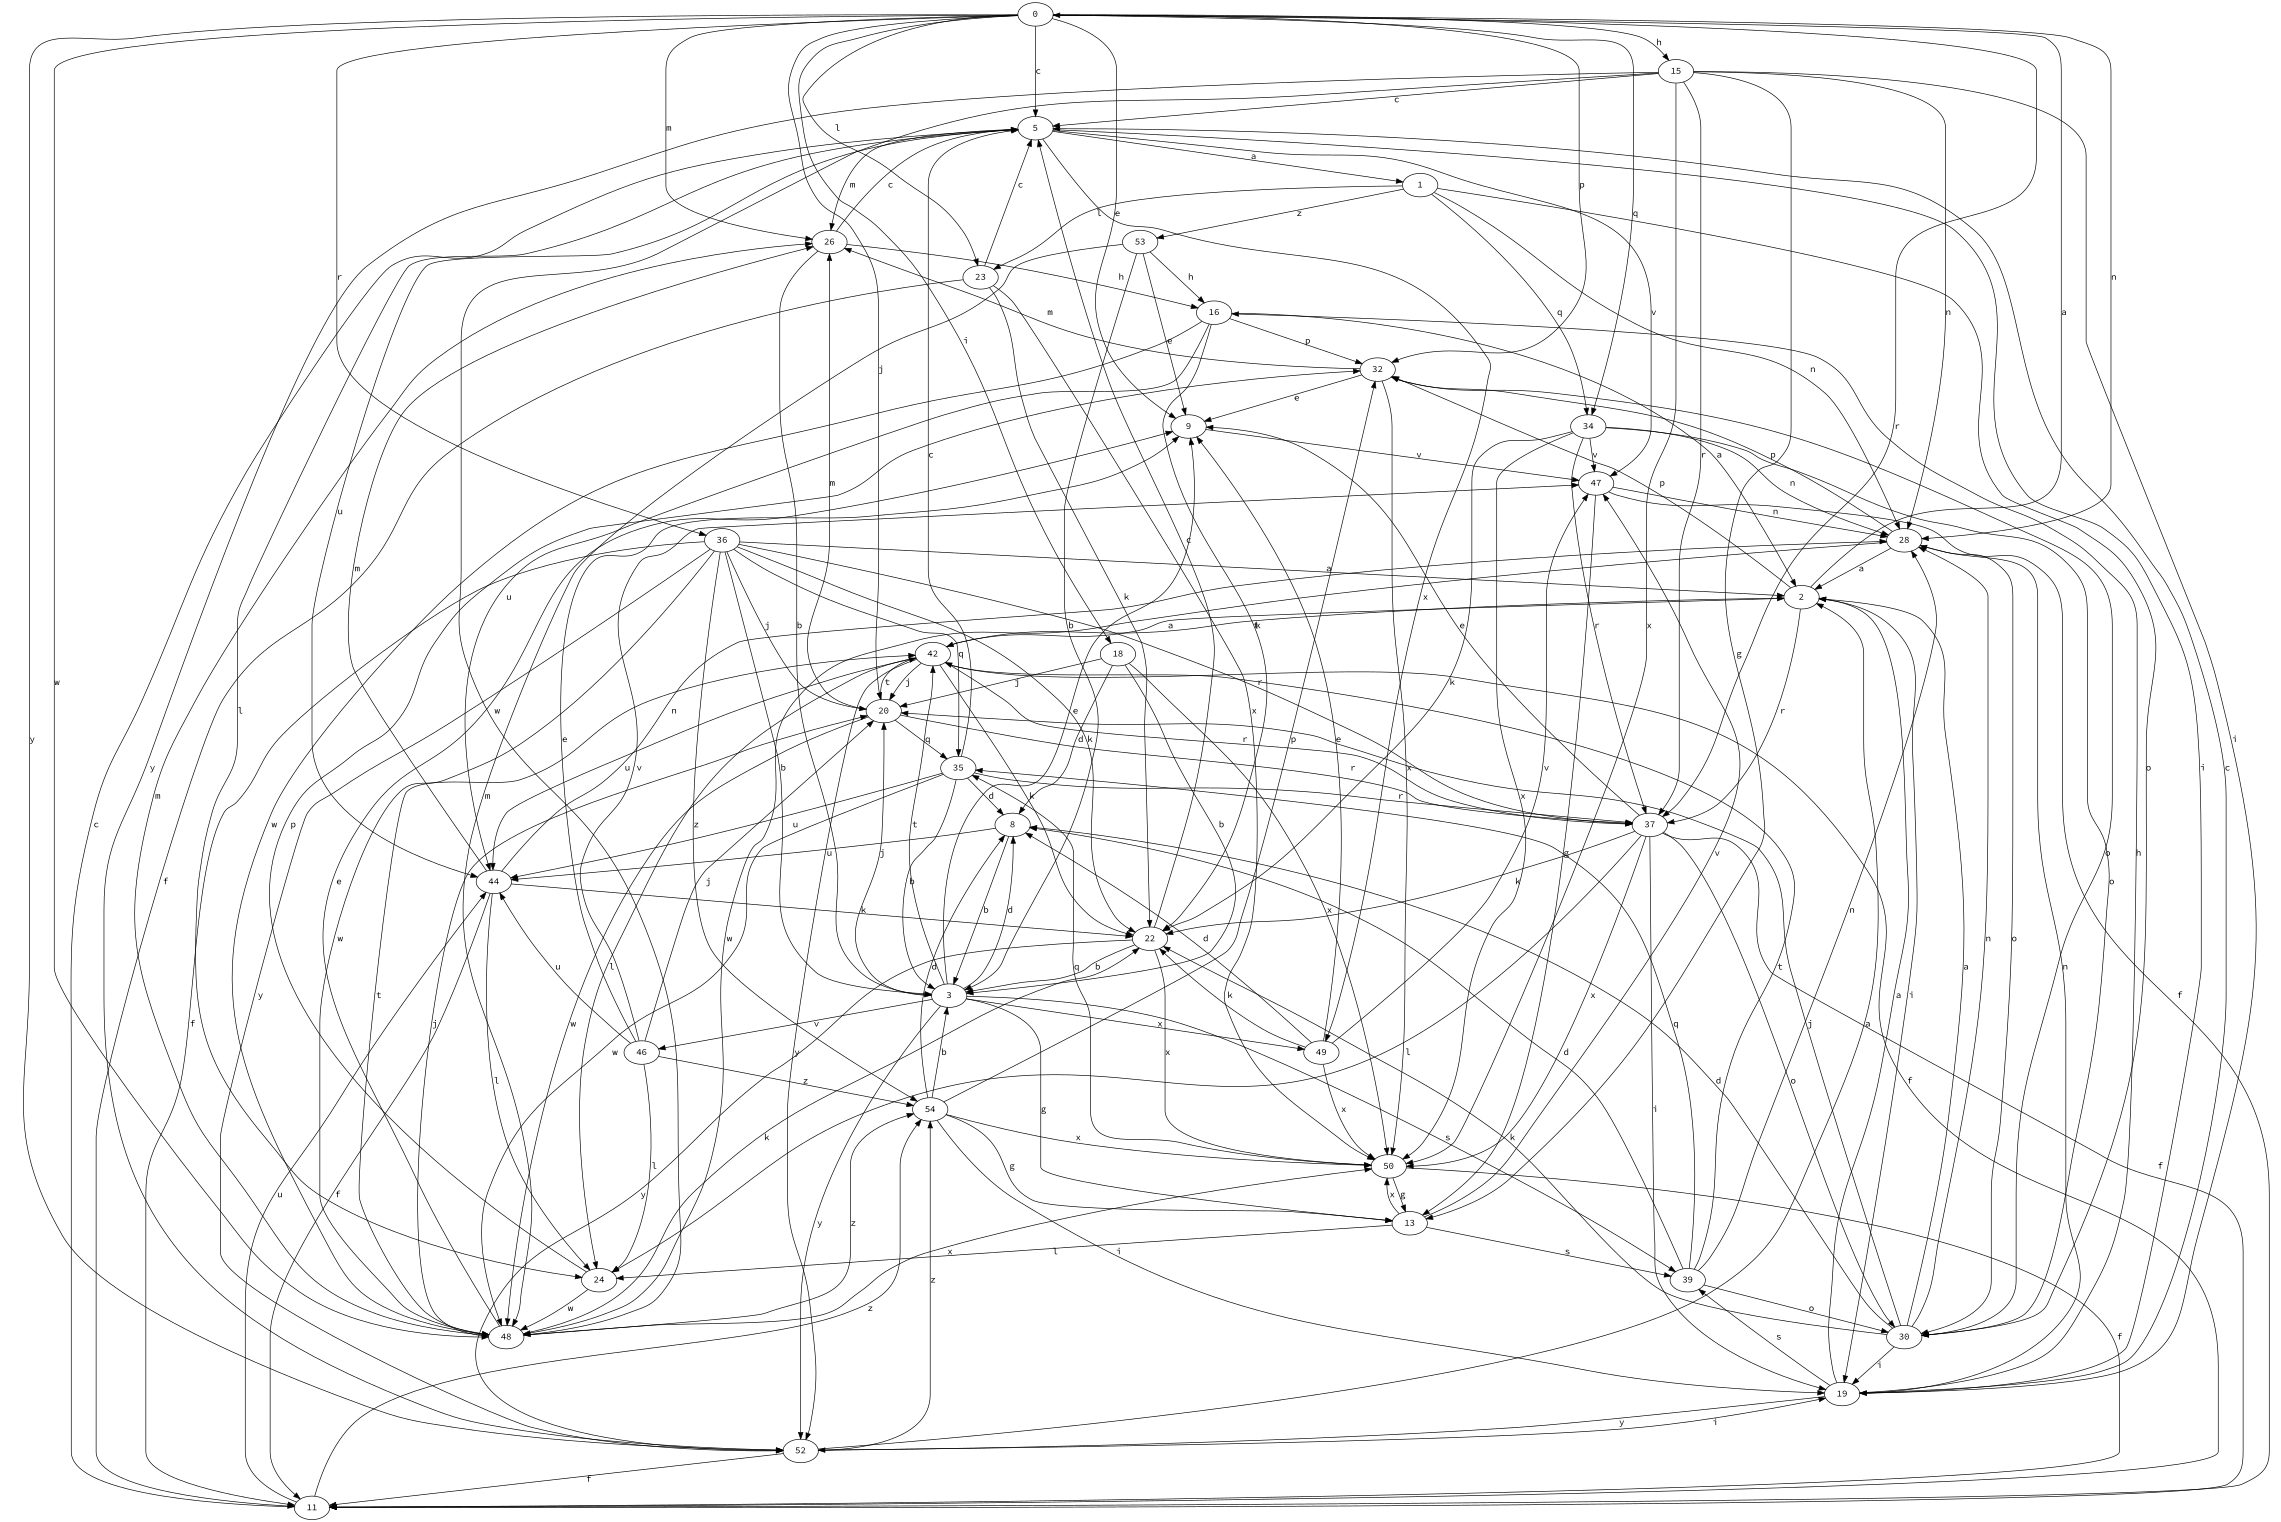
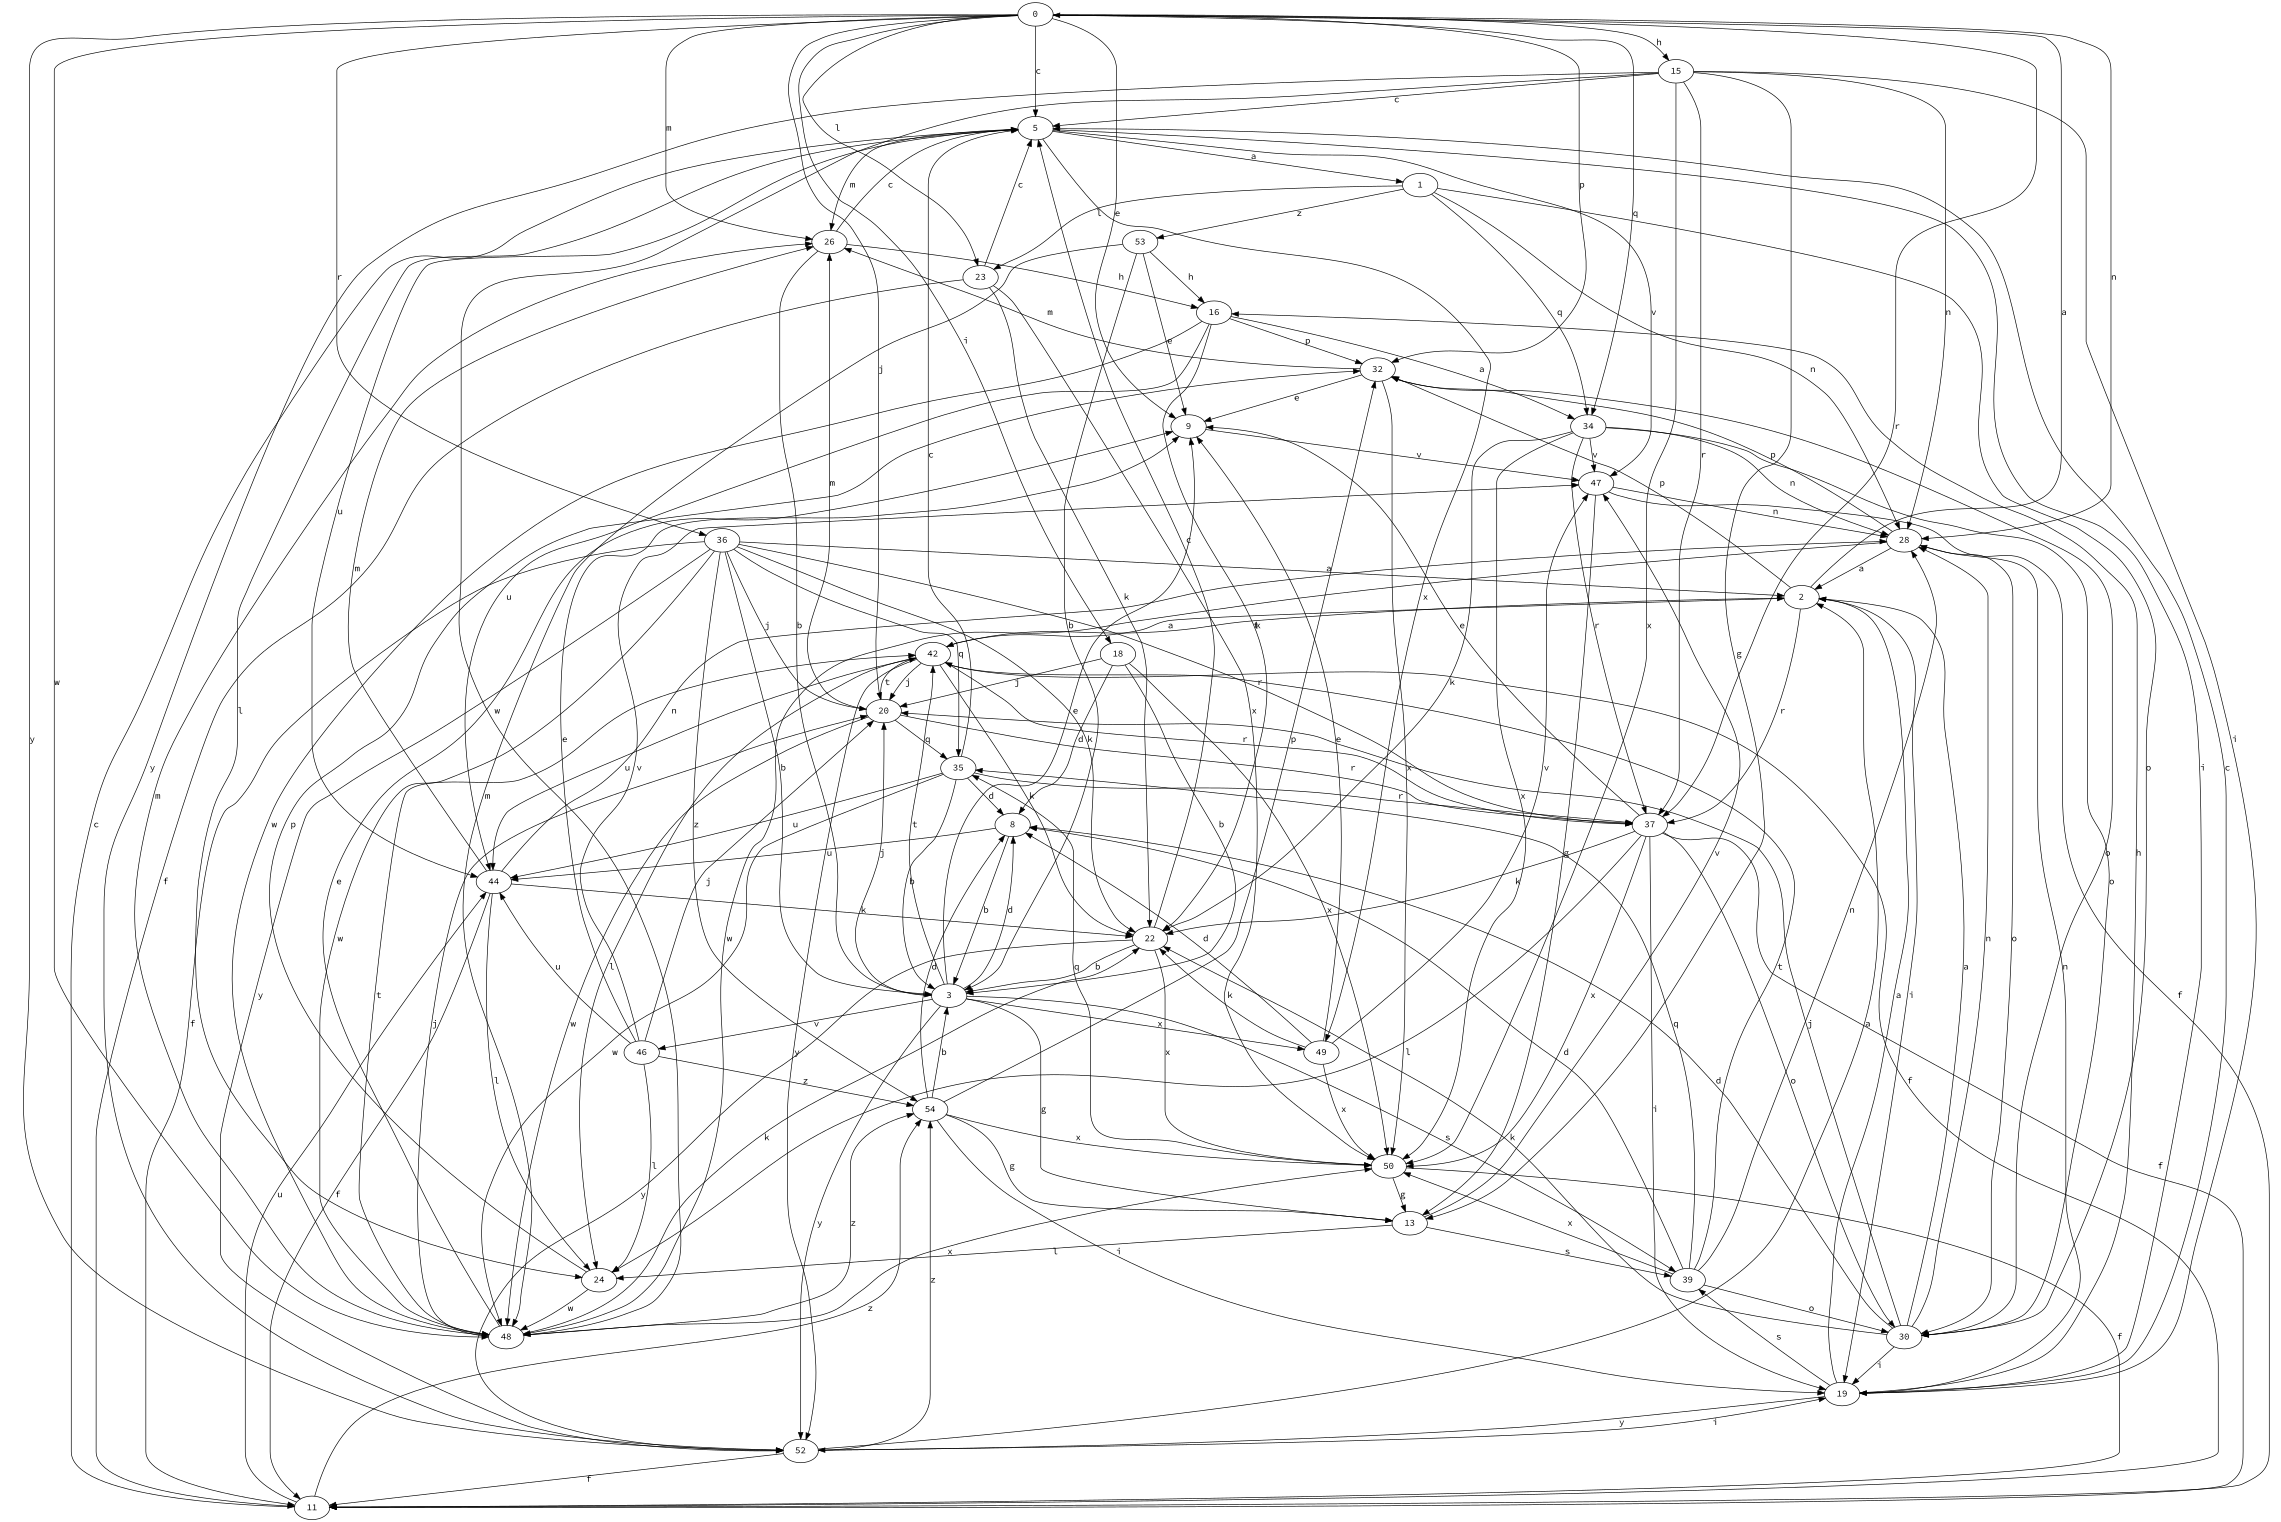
edge "16" -> "2": now "16" -> "34"
edge "13" -> "50": now "39" -> "50"
